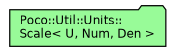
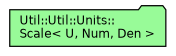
node "Poco::Util::Units:: Scale< U, Num, Den >": label "Poco::Util::Units:: Scale< U, Num, Den >" -> "Util::Util::Units:: Scale< U, Num, Den >"
